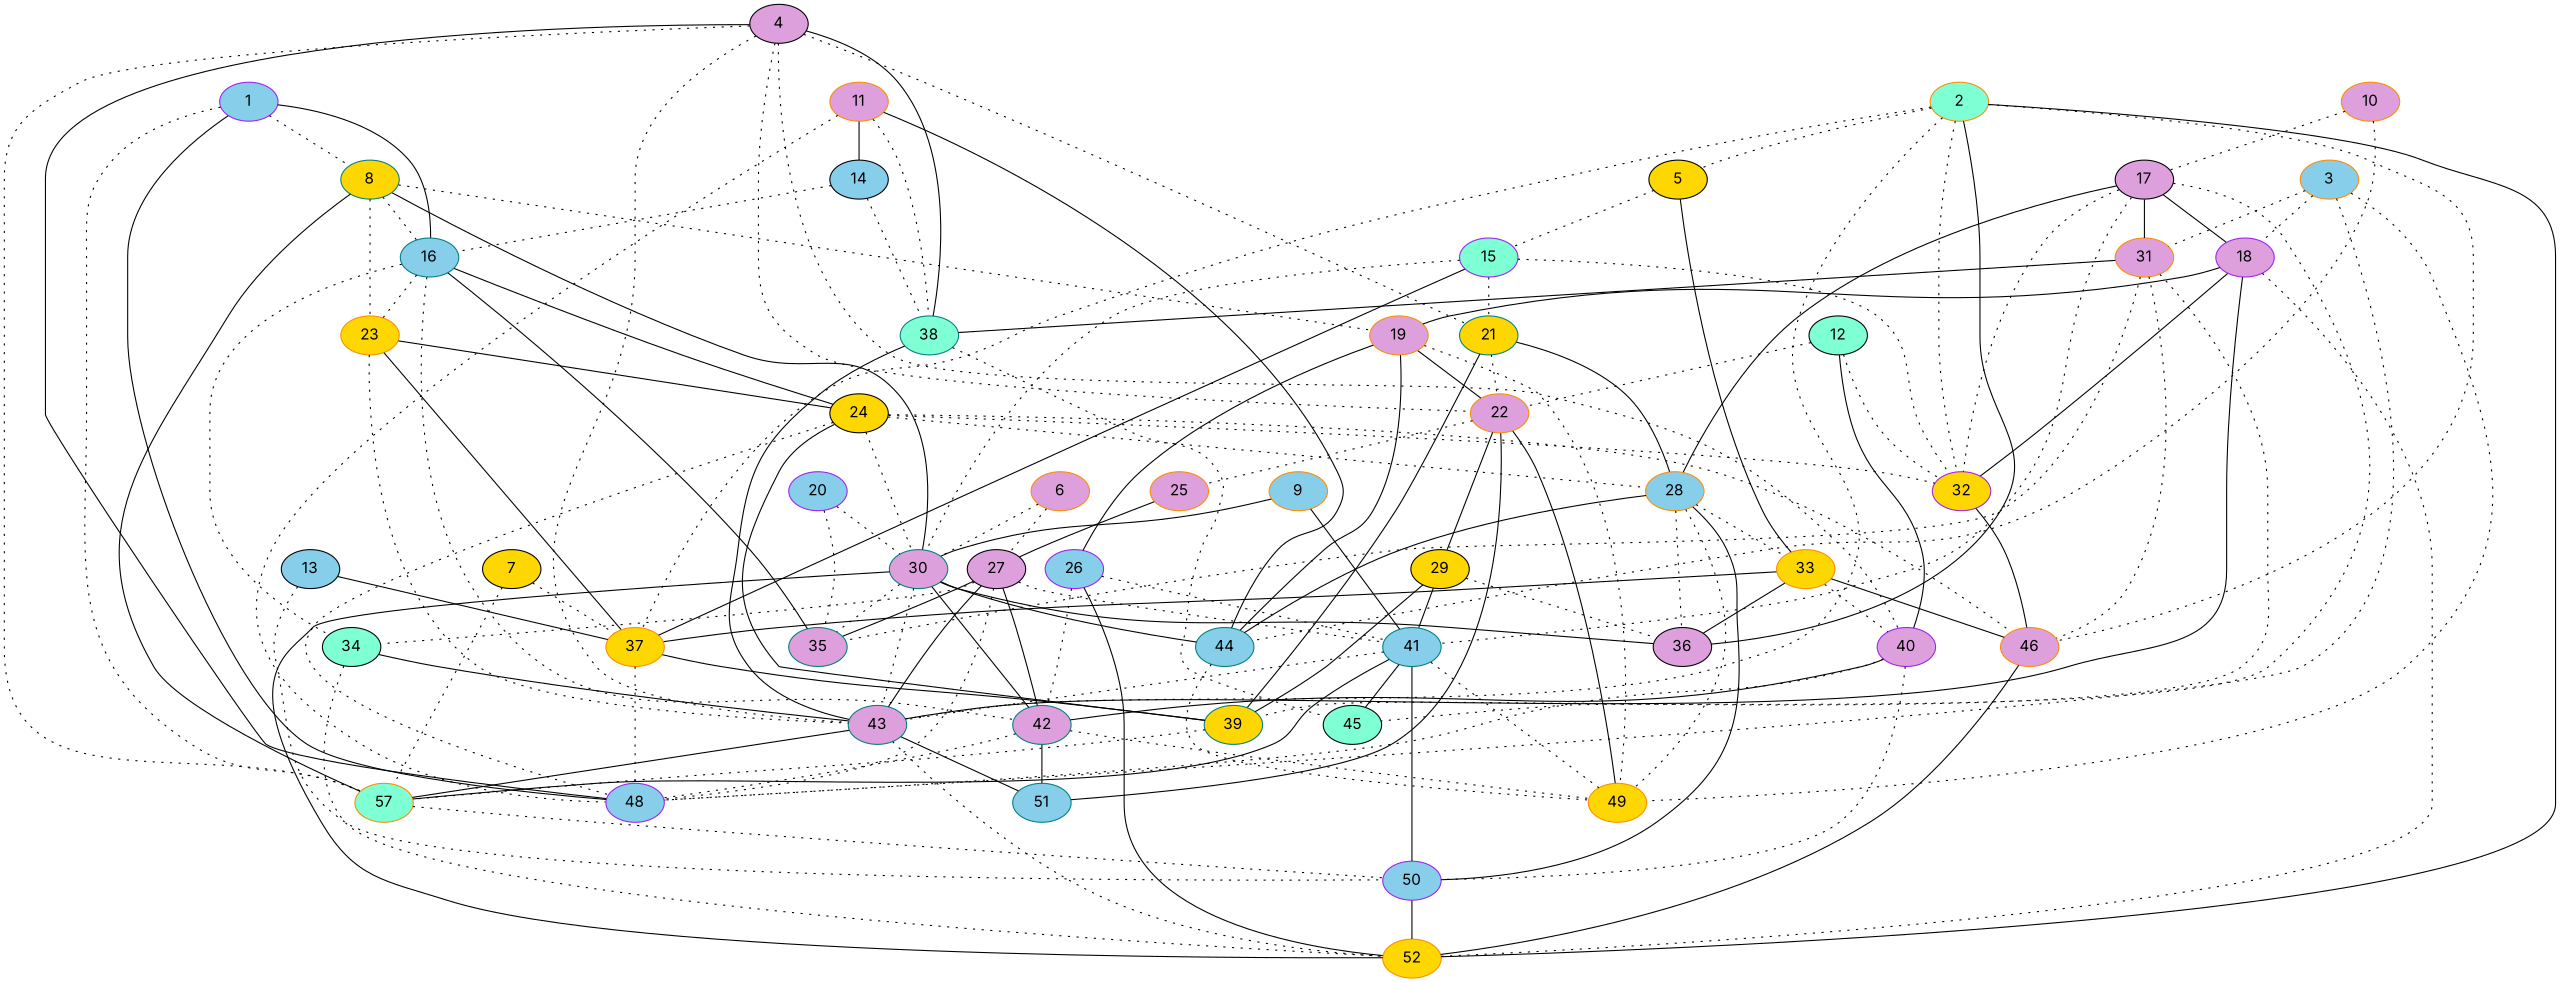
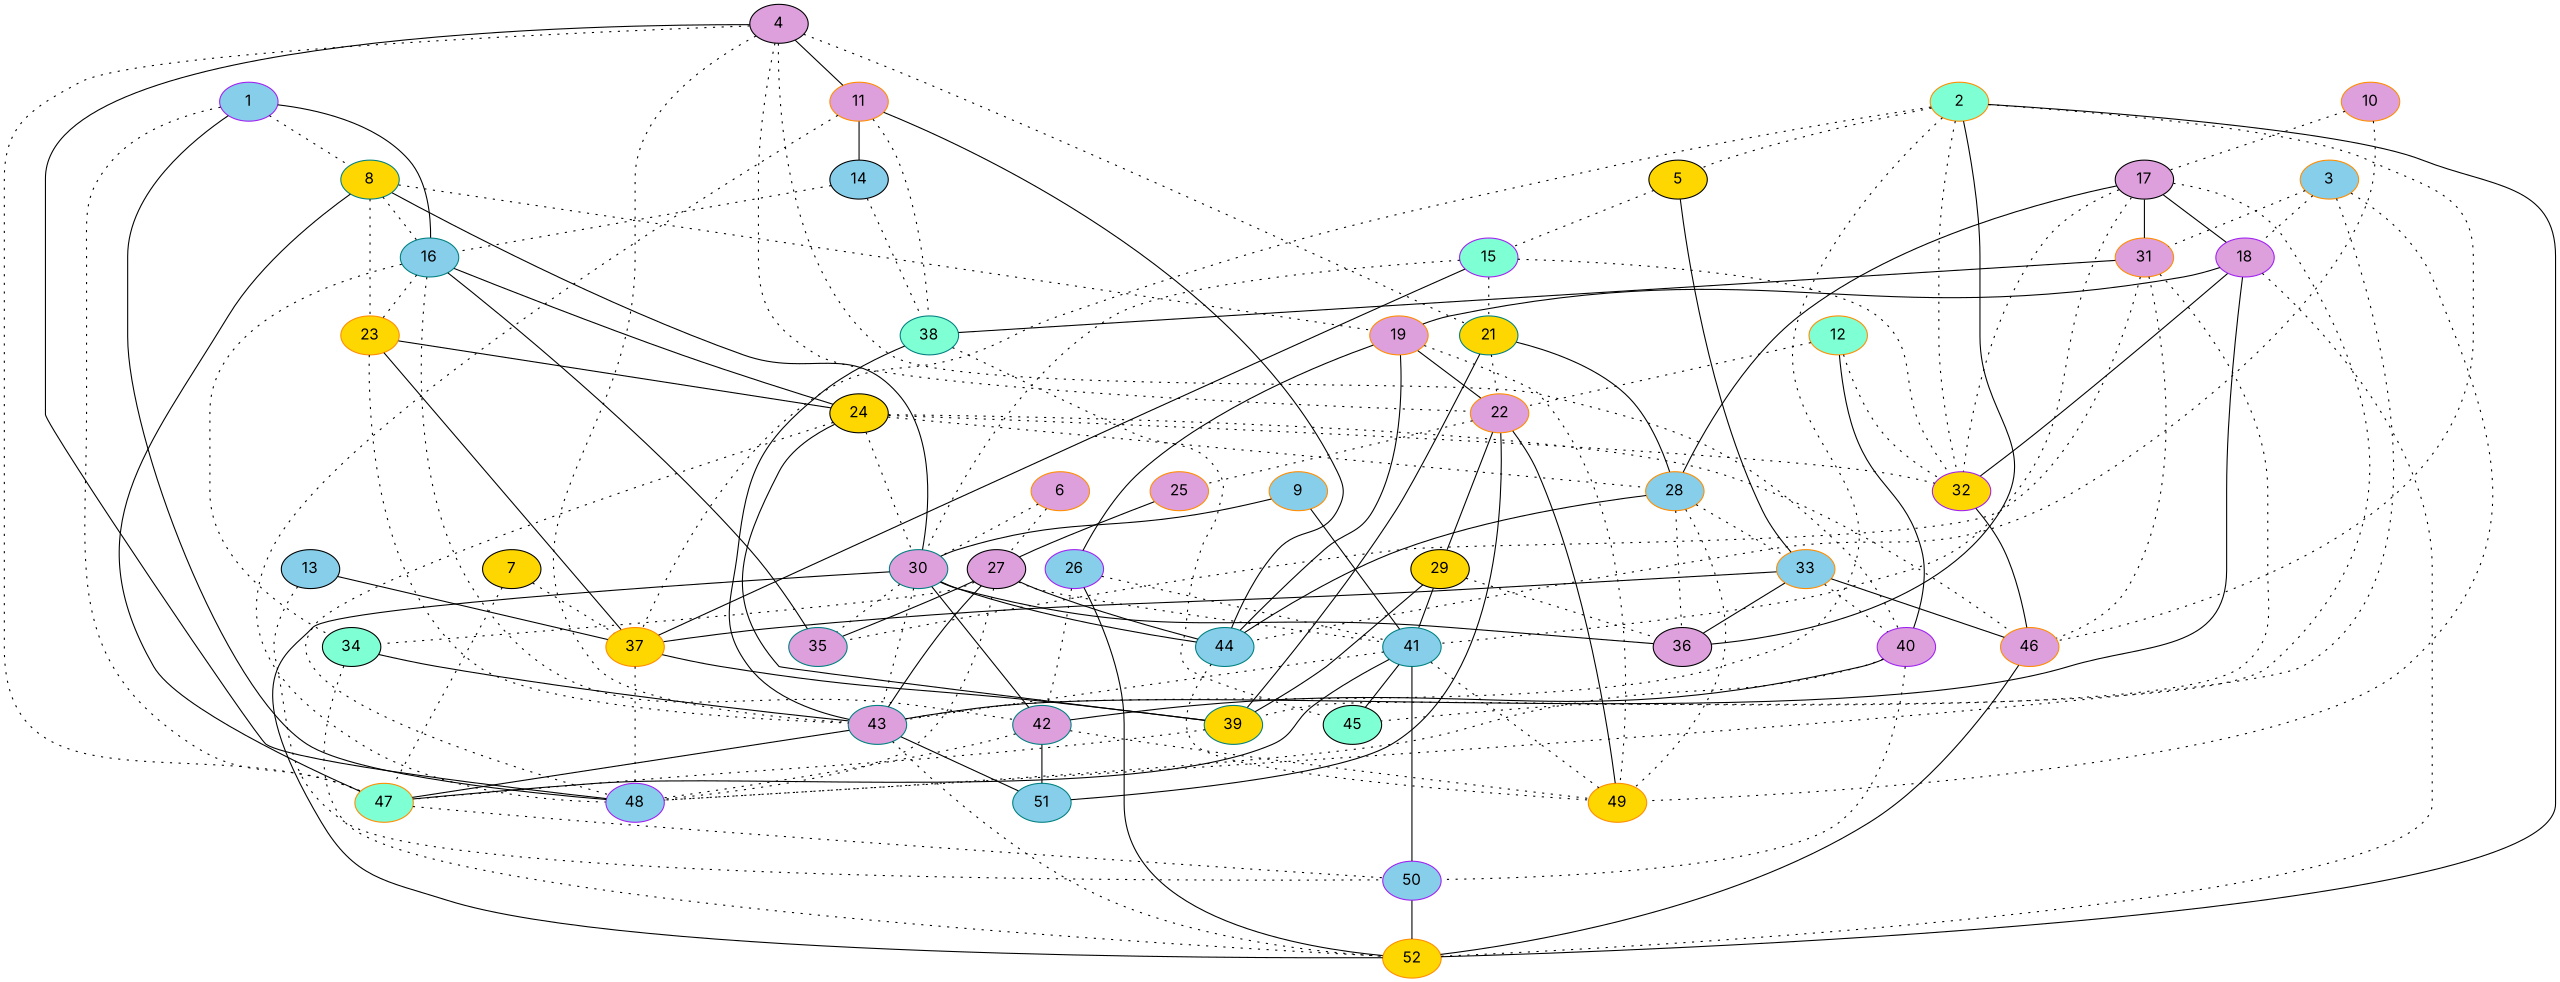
edge "4" -- "38": now "4" -- "11"
node "12": color black -> darkorange
node "20": removed
node "33": fillcolor gold -> skyblue
edge "27" -- "42": now "27" -- "44"
edge "28" -- "50": removed
node "57": label "57" -> "47"
